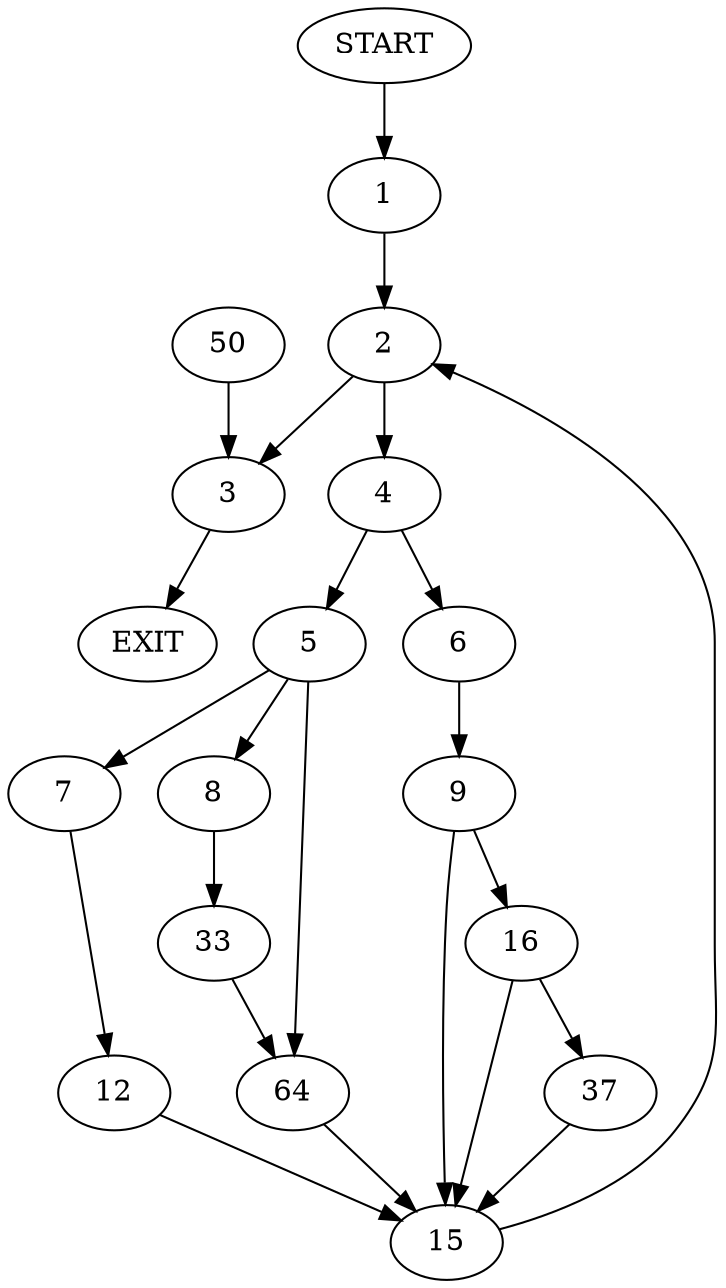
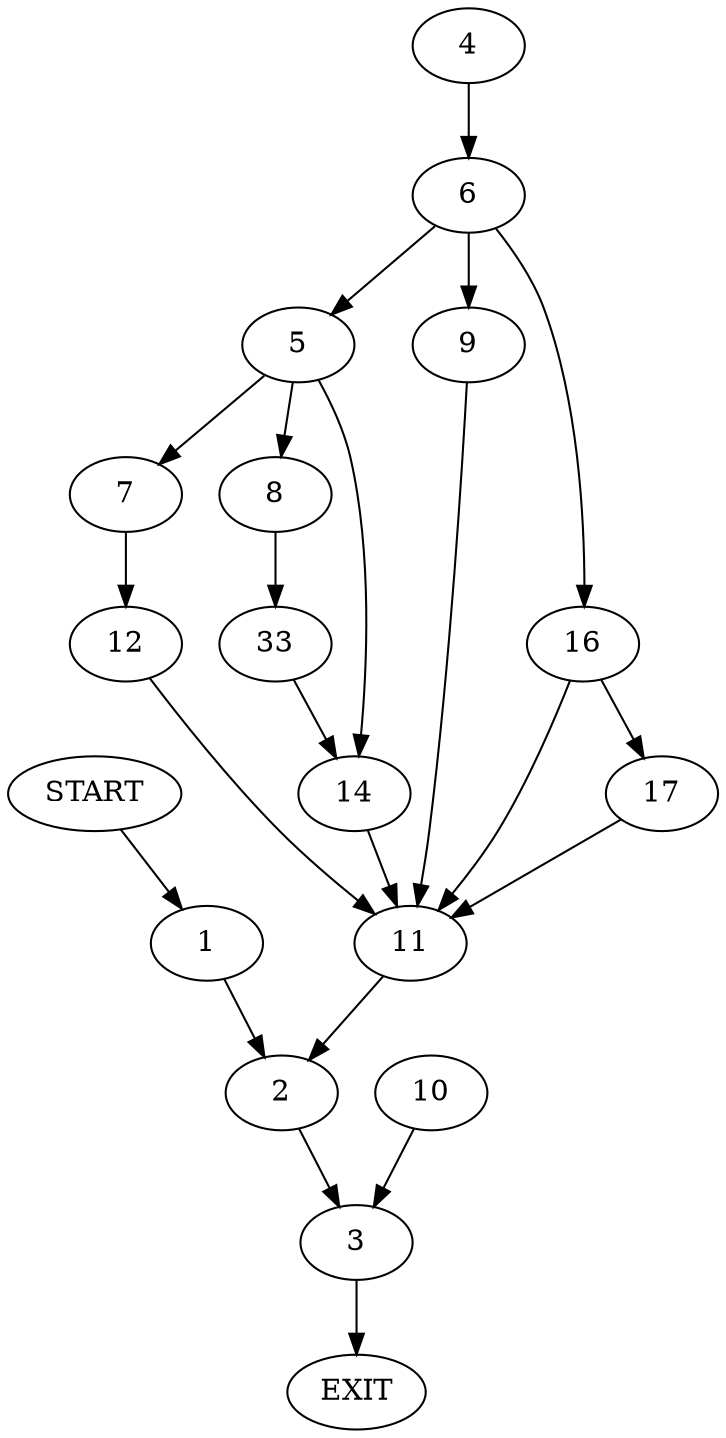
node "50": label "50" -> "10"
edge "2" -> "4": removed
edge "4" -> "5": now "6" -> "5"
edge "9" -> "16": now "6" -> "16"
node "64": label "64" -> "14"
node "37": label "37" -> "17"
node "15": label "15" -> "11"
